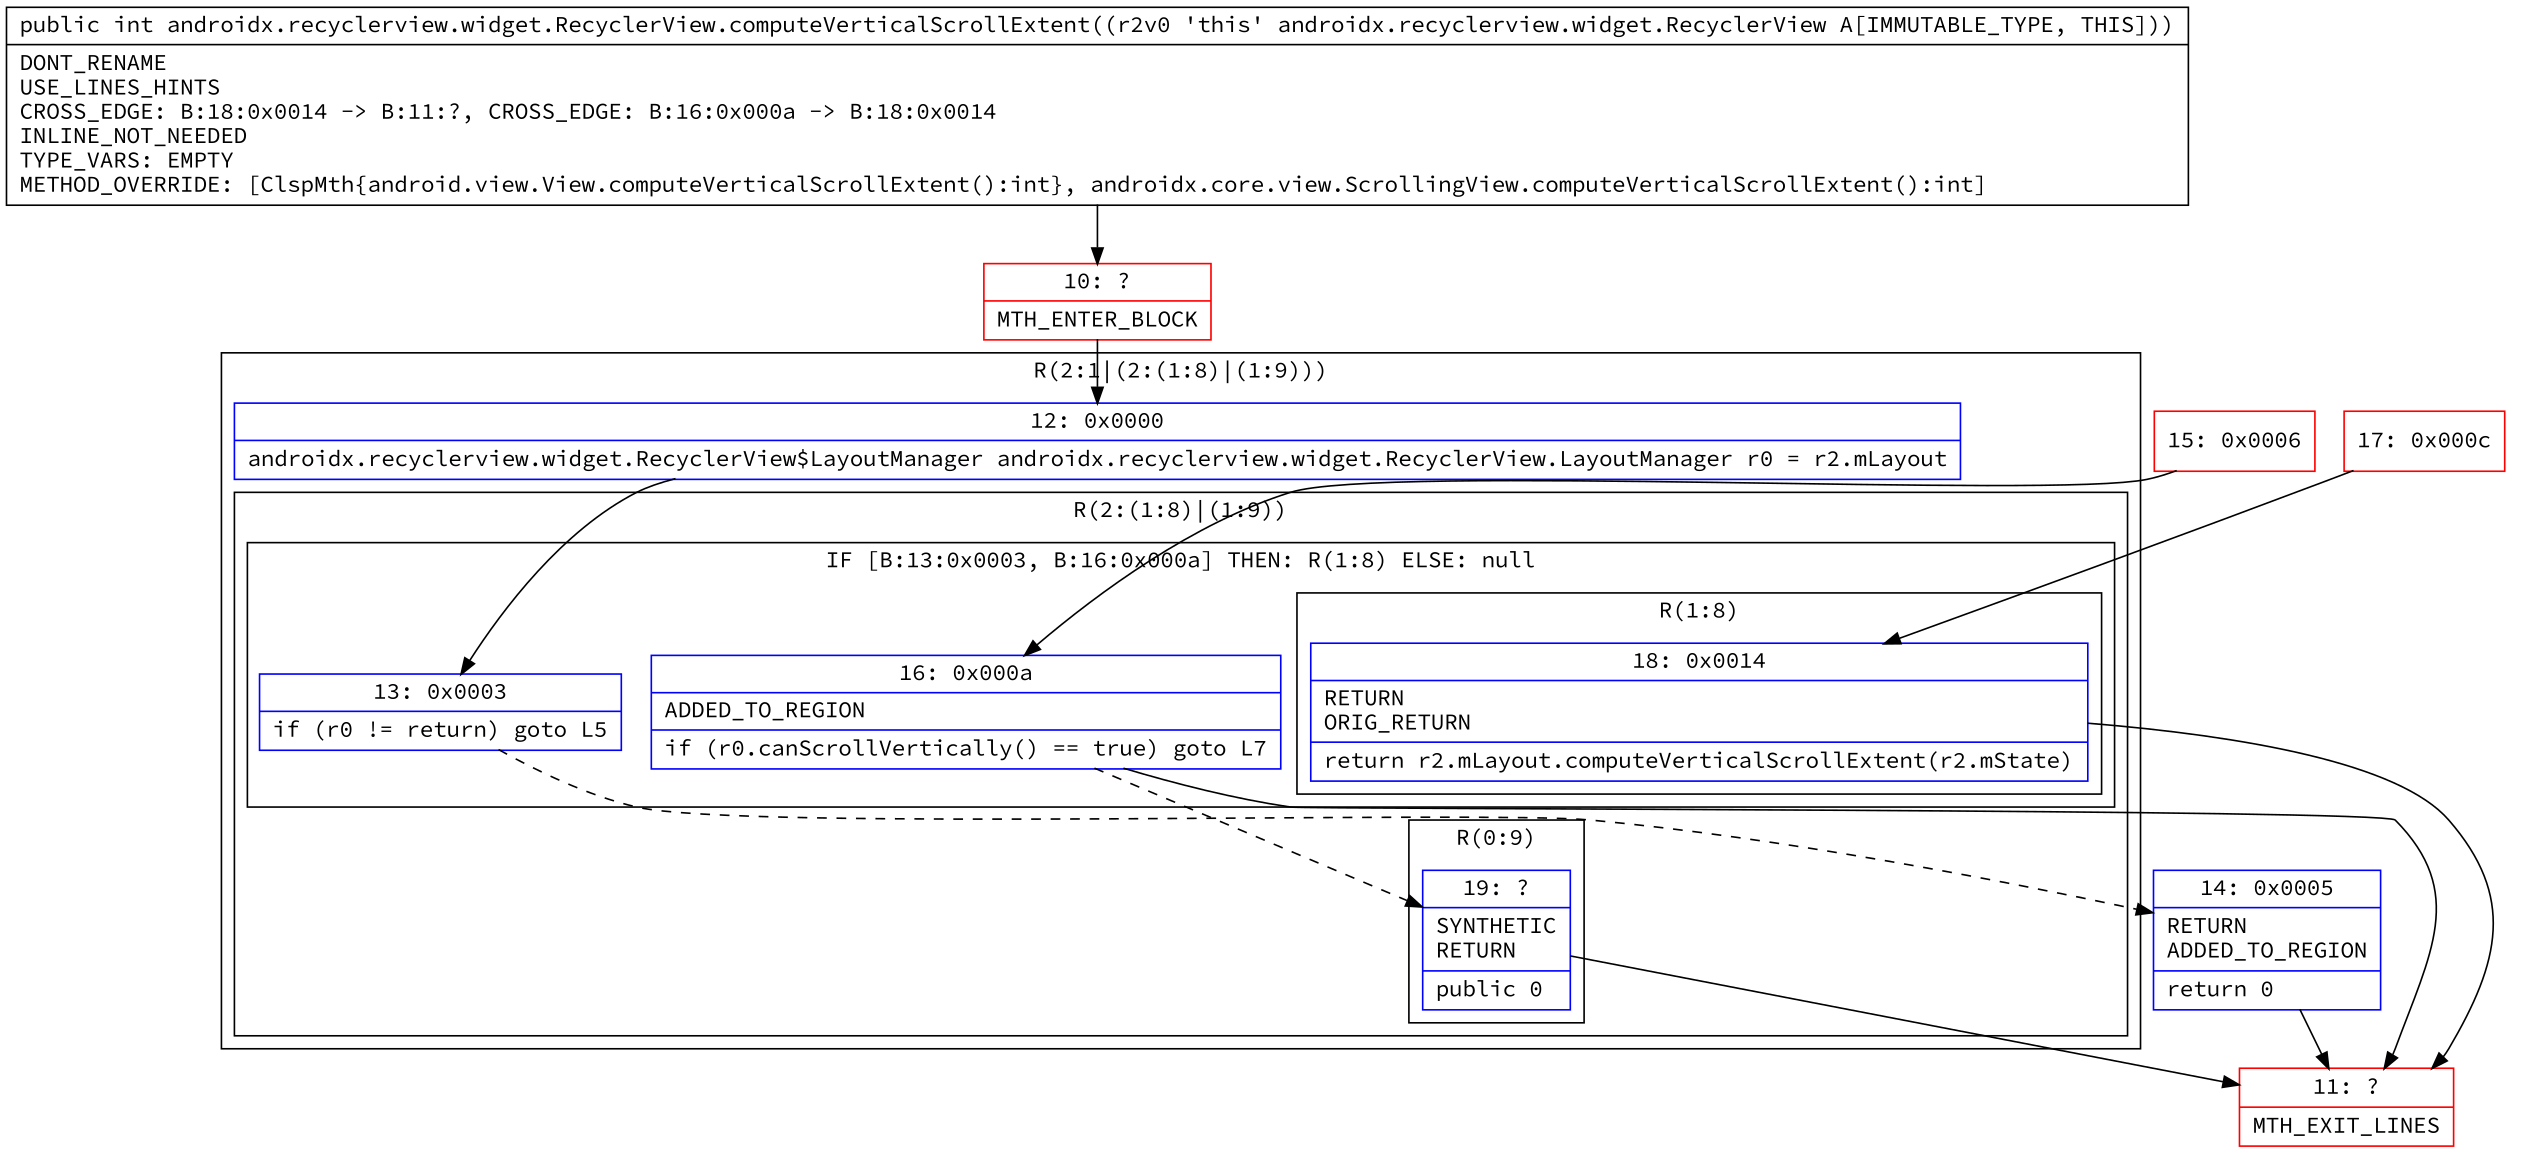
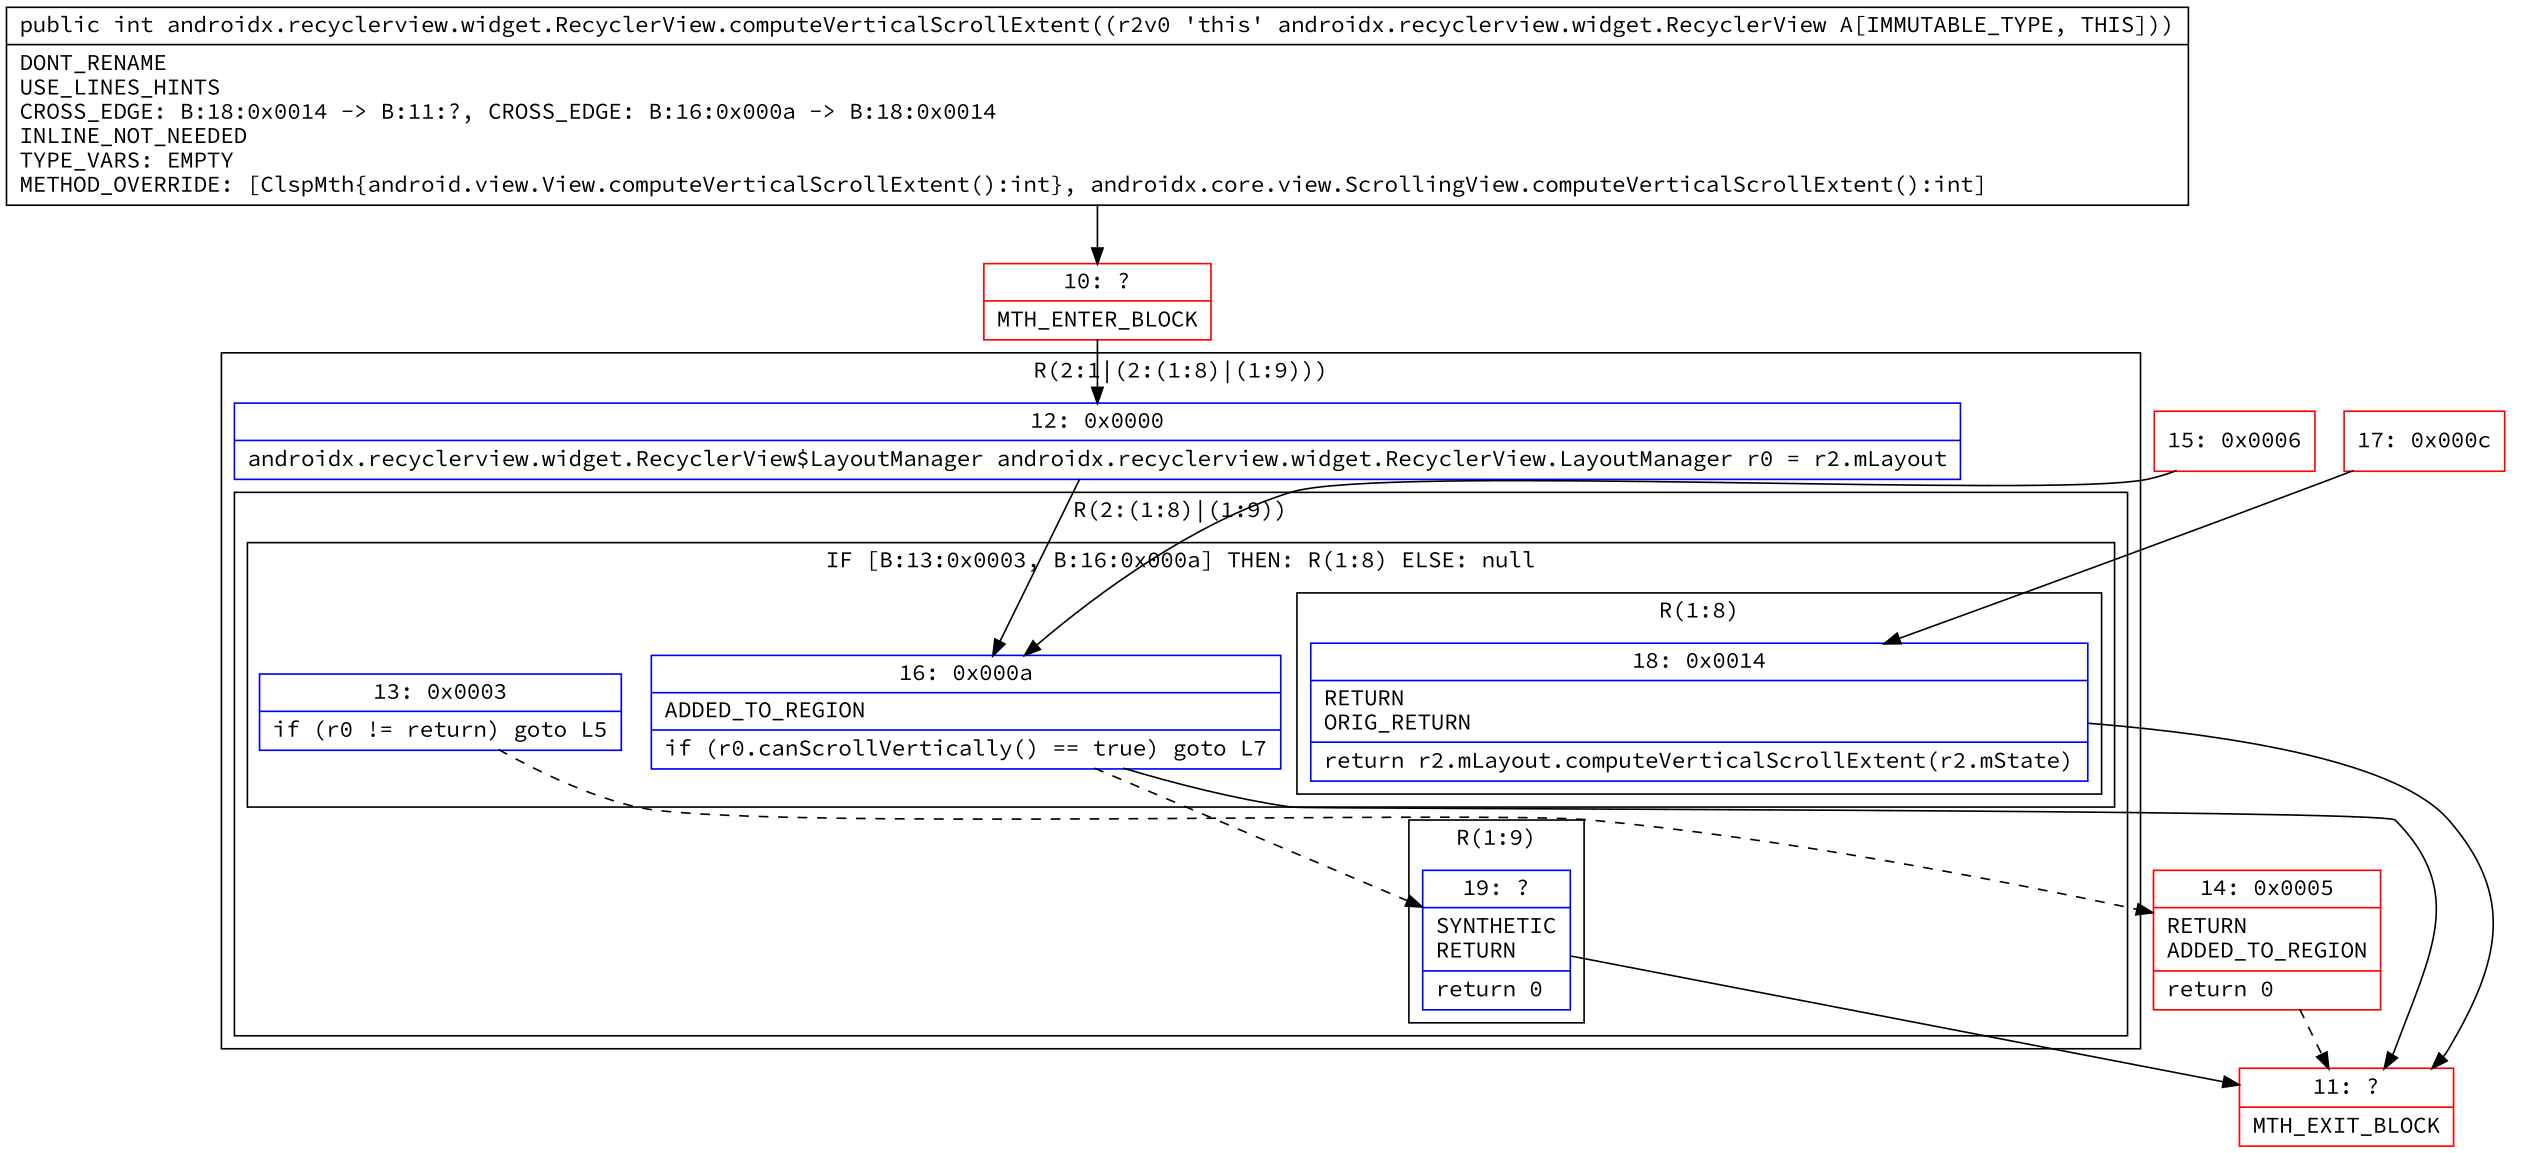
edge "12: 0x0000" -> "13: 0x0003": now "12: 0x0000" -> "16: 0x000a"
cluster "R(0:9)": label "R(0:9)" -> "R(1:9)"
node "14: 0x0005": color blue -> red
node "19: ?": text "public 0" -> "return 0"
edge "14: 0x0005" -> "11: ?": style solid -> dashed
node "11: ?": text "MTH_EXIT_LINES" -> "MTH_EXIT_BLOCK"
